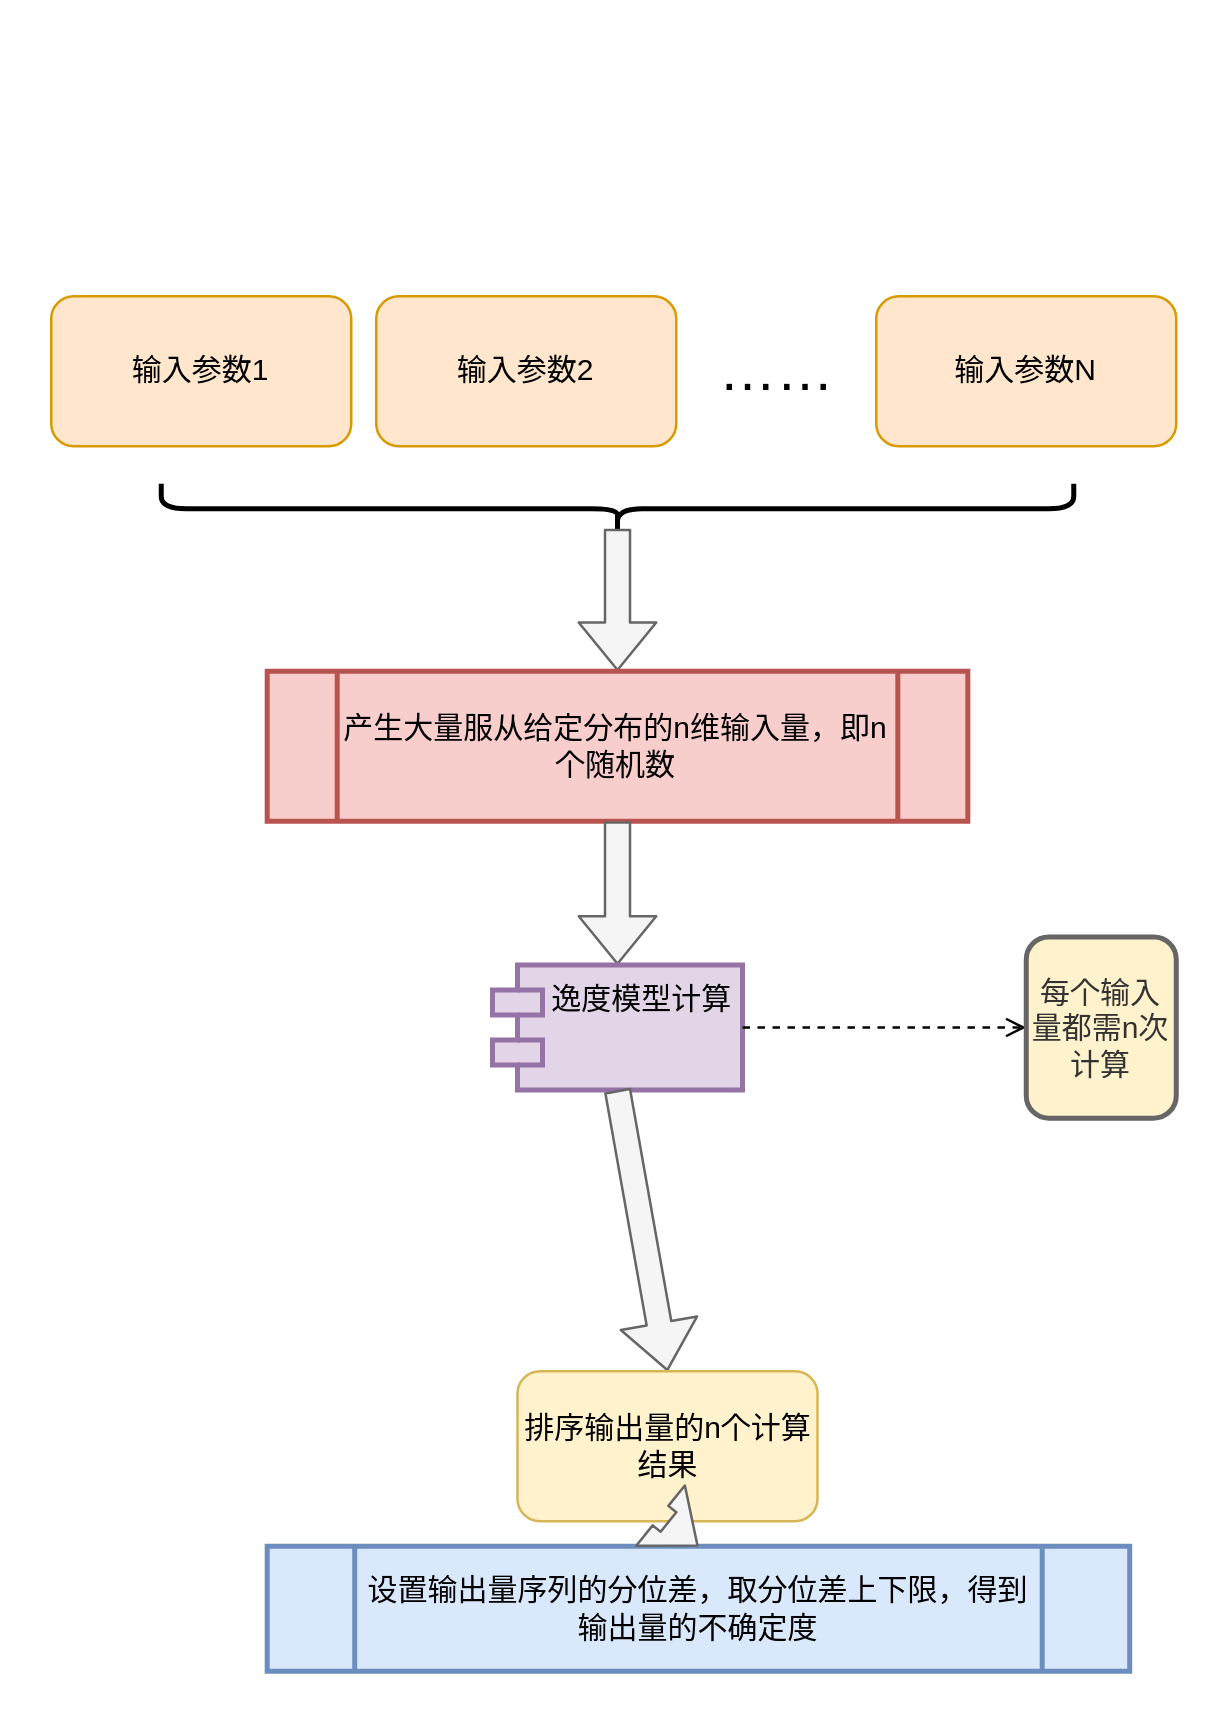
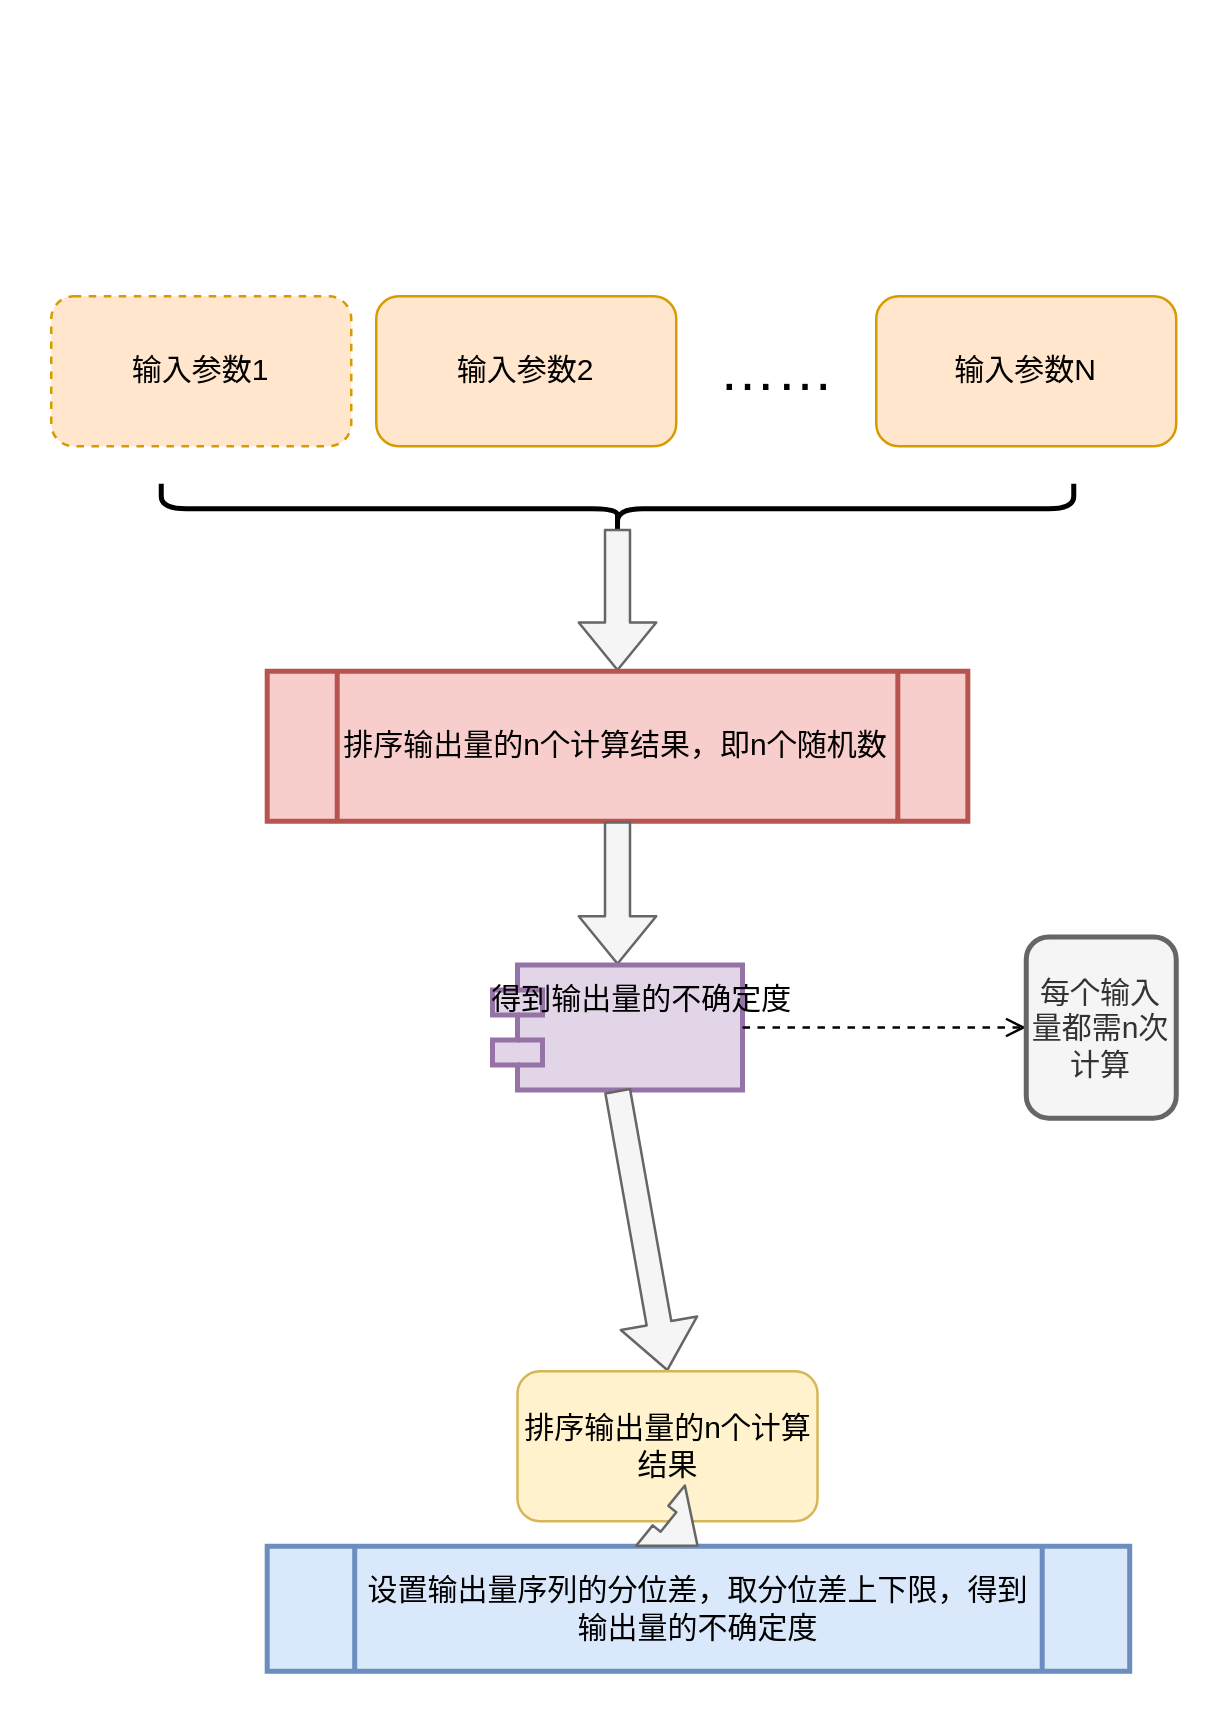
node "输入参数1": style solid -> dashed
node "产生大量服从给定分布的n维输入量，即n个随机数": label "产生大量服从给定分布的n维输入量，即n个随机数" -> "排序输出量的n个计算结果，即n个随机数"
node "逸度模型计算": label "逸度模型计算" -> "得到输出量的不确定度"
node "每个输入量都需n次计算": fillcolor #fff2cc -> #f5f5f5
